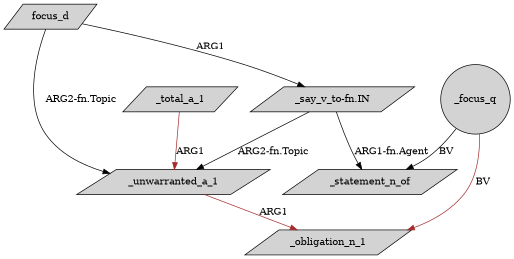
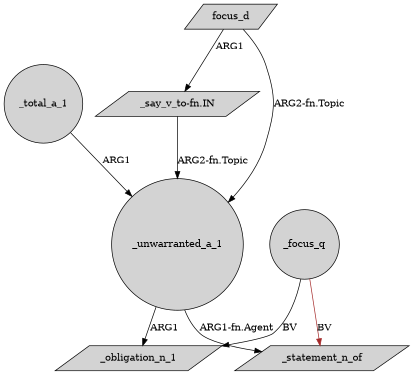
node "_total_a_1": shape parallelogram -> circle
edge "_total_a_1" -> "_unwarranted_a_1": color brown -> black
edge "_say_v_to-fn.IN" -> "_statement_n_of": now "_unwarranted_a_1" -> "_statement_n_of"
edge "_focus_q" -> "_statement_n_of": color black -> brown
node "_unwarranted_a_1": shape parallelogram -> circle
edge "_focus_q" -> "_obligation_n_1": color brown -> black
edge "_unwarranted_a_1" -> "_obligation_n_1": color brown -> black
